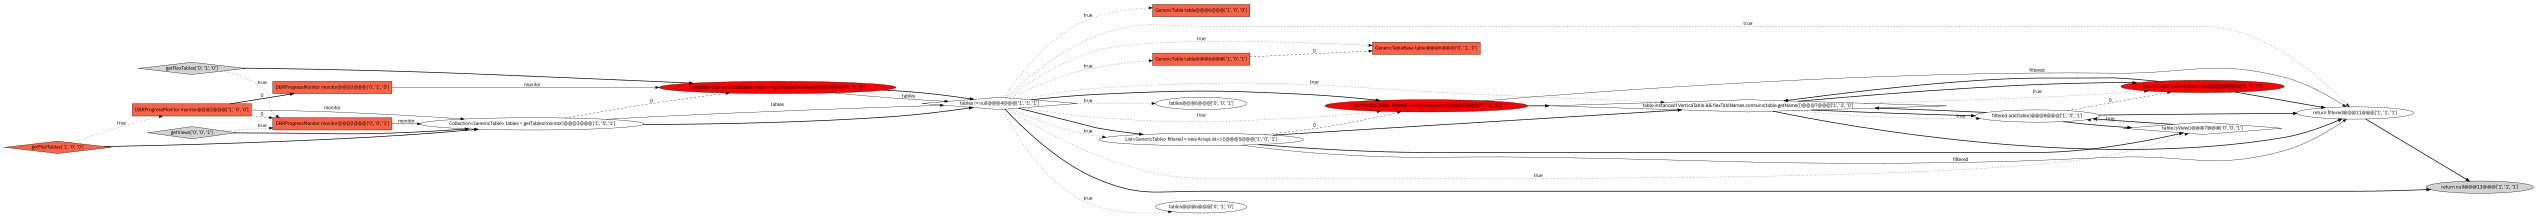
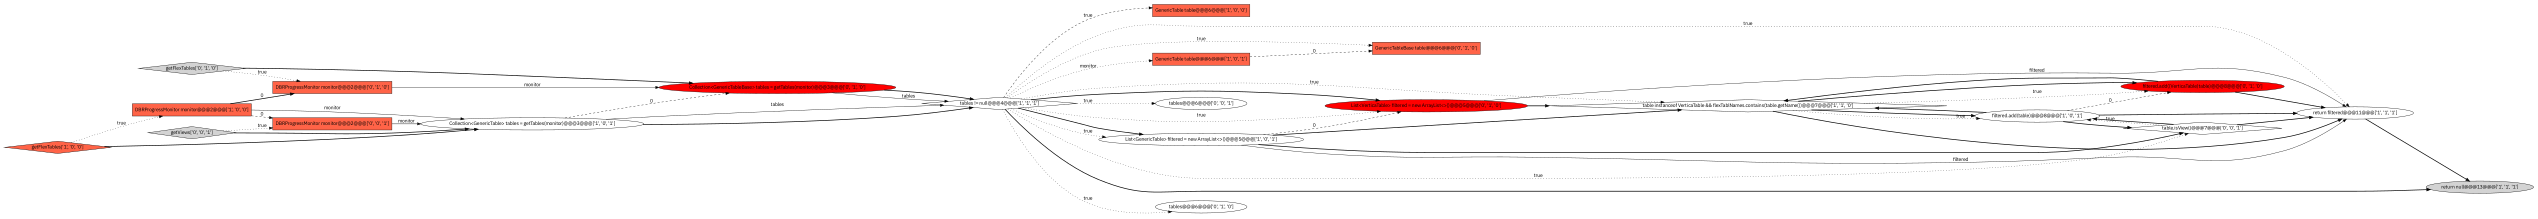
edge "tables != null@@@4@@@['1', '1', '1']" -> "GenericTable table@@@6@@@['1', '0', '0']": style dotted -> dashed
edge "tables != null@@@4@@@['1', '1', '1']" -> "GenericTable table@@@6@@@['1', '0', '1']": label "true" -> "monitor"
edge "getFlexTables['0', '1', '0']" -> "DBRProgressMonitor monitor@@@2@@@['0', '0', '1']": now "getFlexTables['0', '1', '0']" -> "DBRProgressMonitor monitor@@@2@@@['0', '1', '0']"
edge "table.isView()@@@7@@@['0', '0', '1']" -> "return filtered@@@11@@@['1', '1', '1']": added
